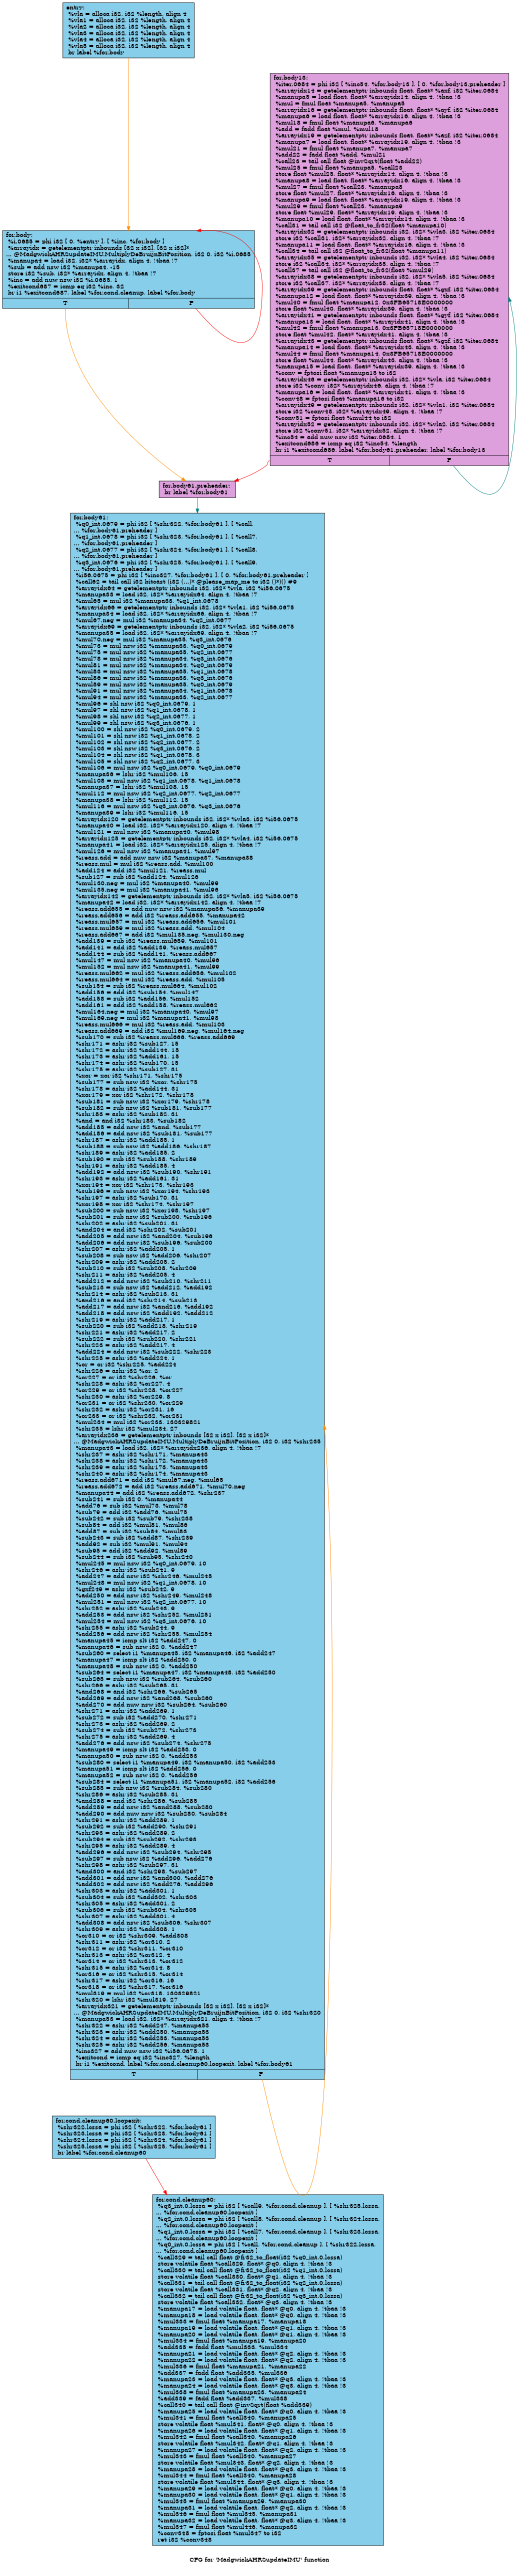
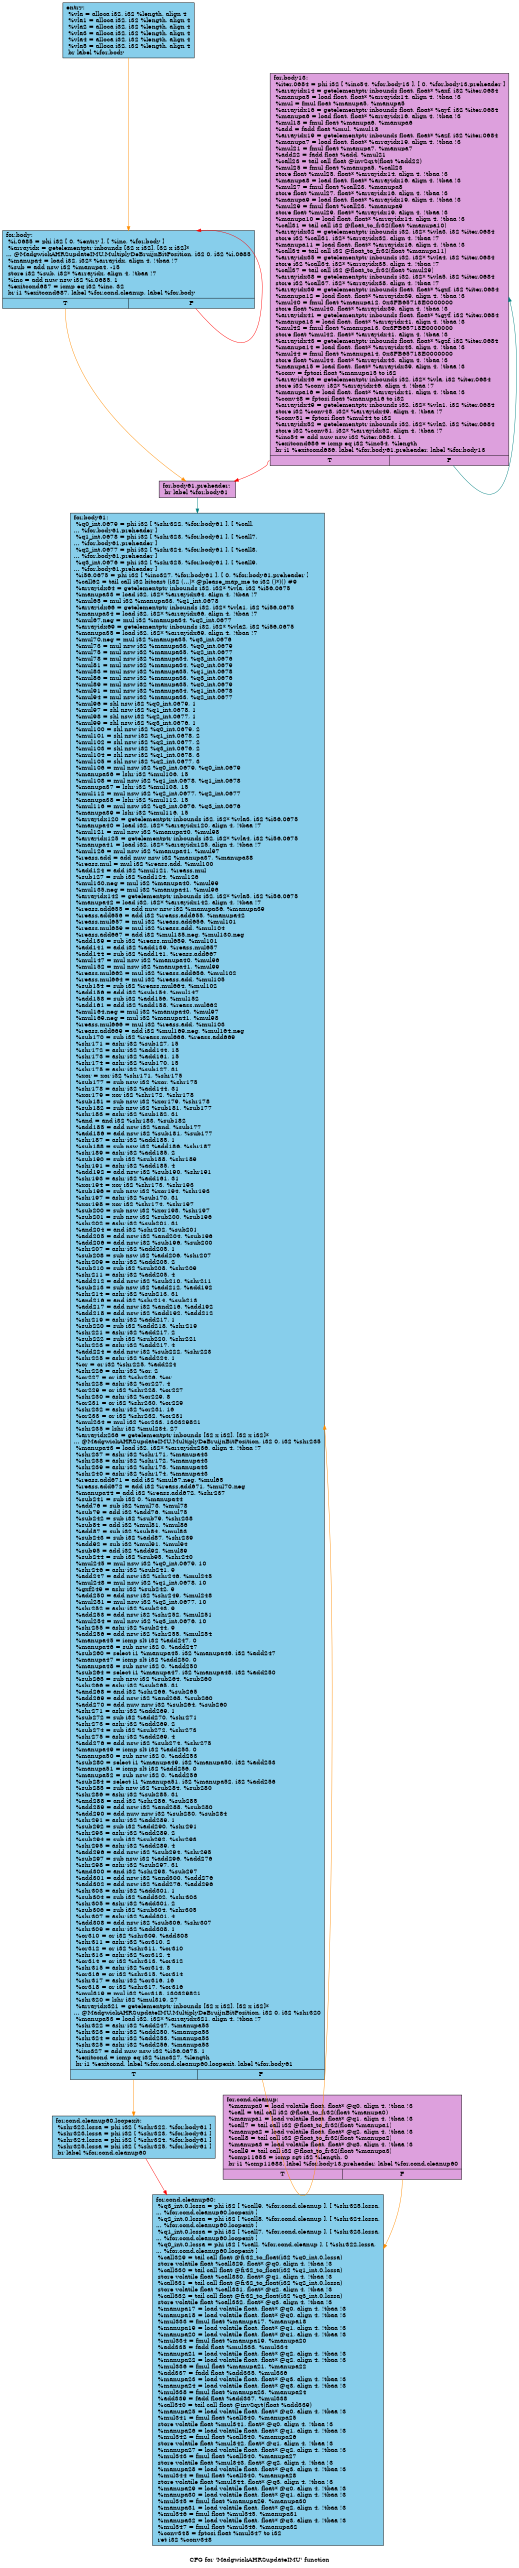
edge "for.body61:" -> "for.cond.cleanup60.loopexit:": added
node "for.cond.cleanup:": added
node "for.cond.cleanup60:": text "%mul347 = fmul float %mul446, %manupa32" -> "%mul347 = fmul float %mul346, %manupa32"
